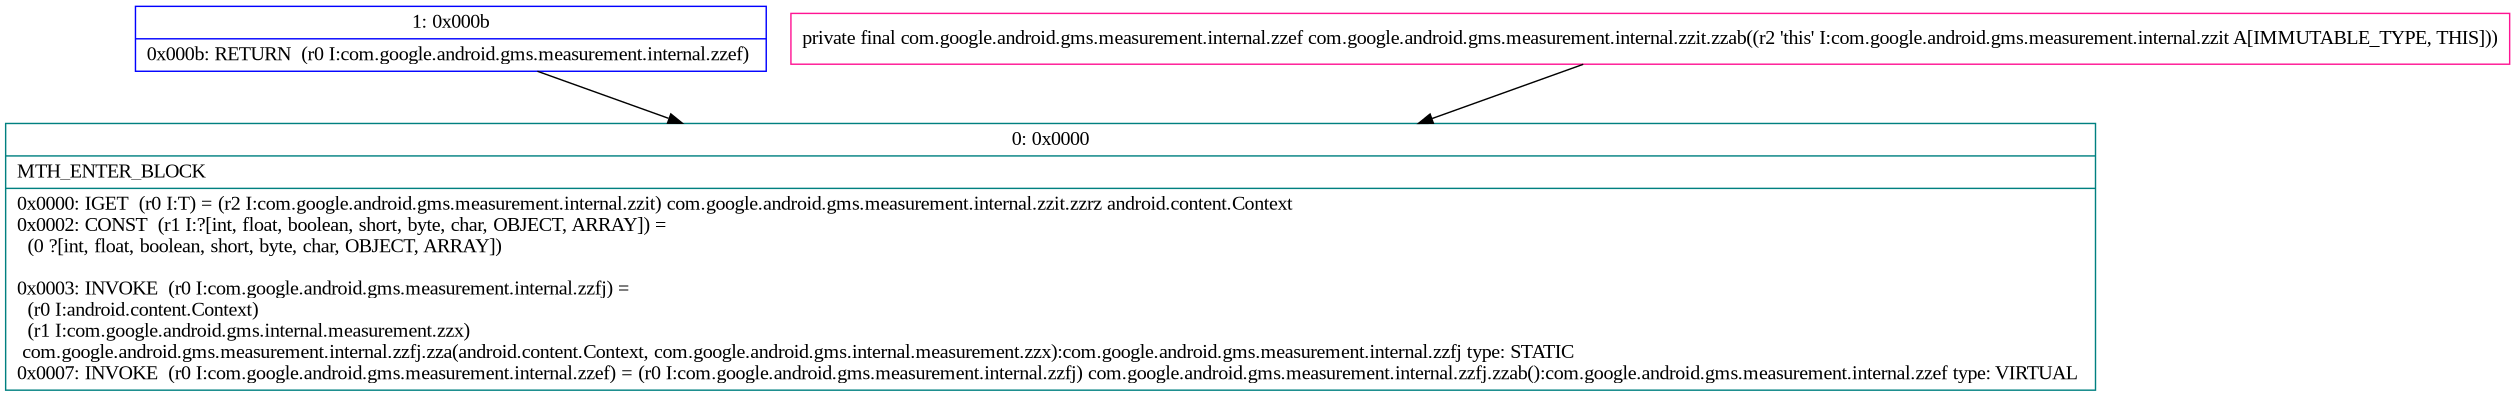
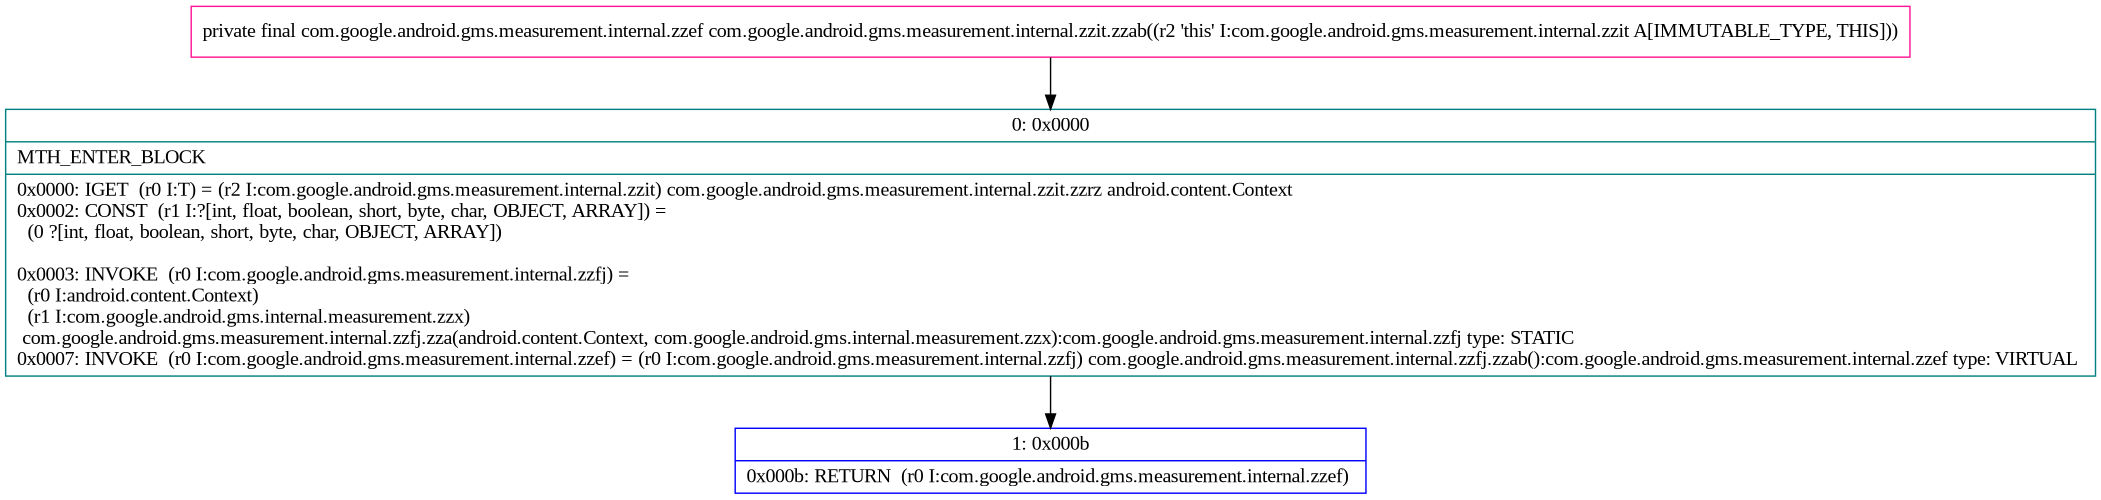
edge "1: 0x000b" -> "0: 0x0000": reversed
